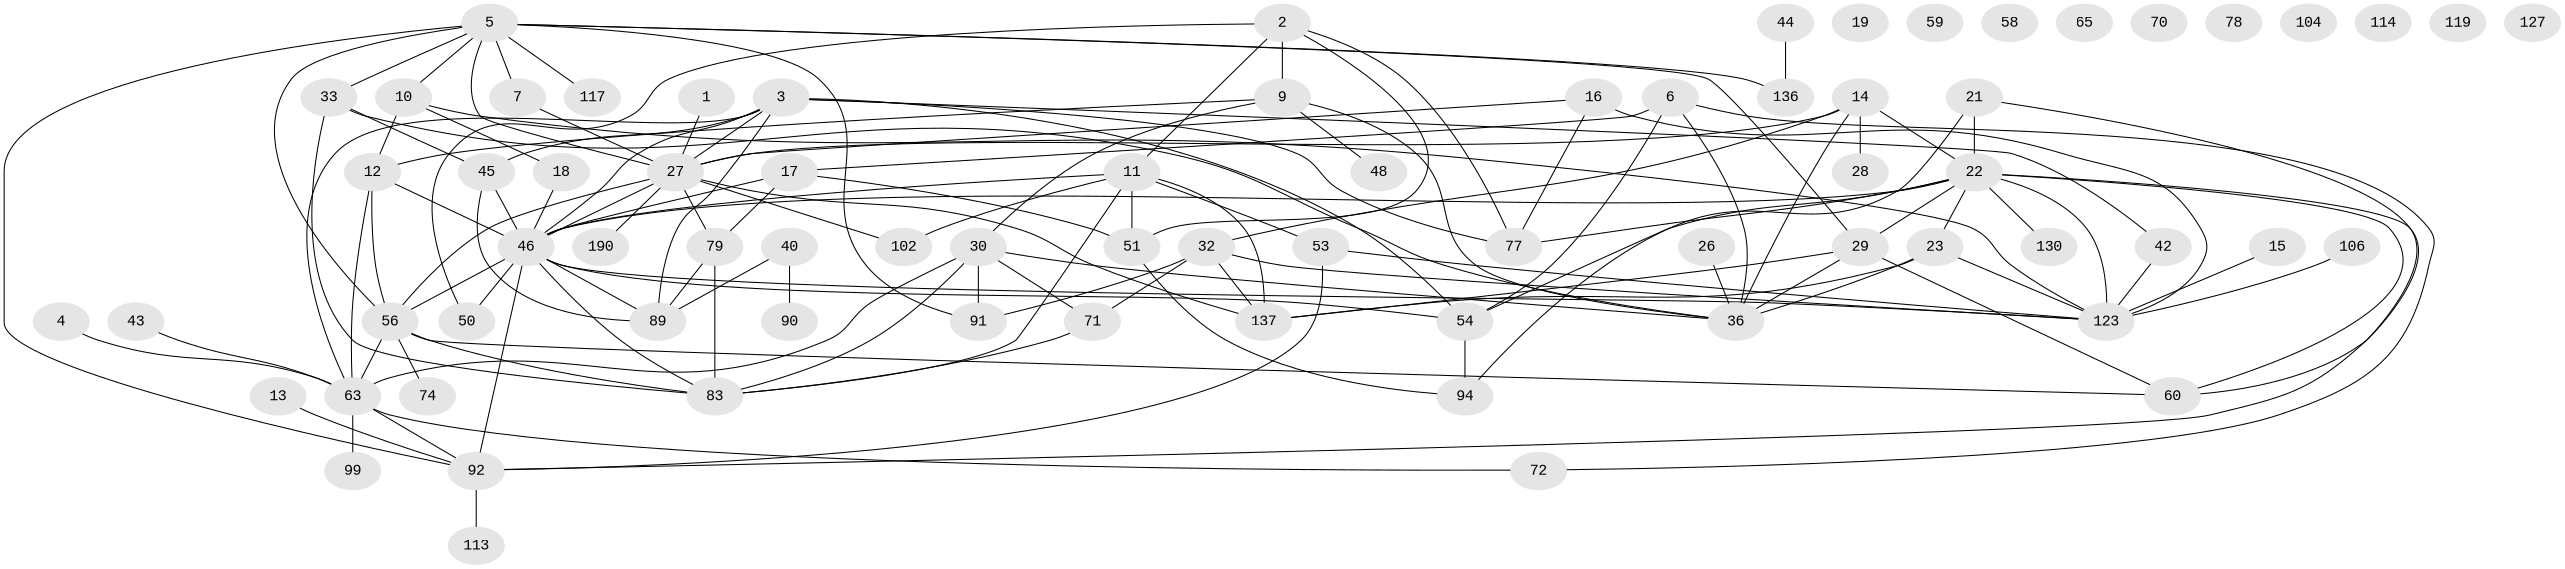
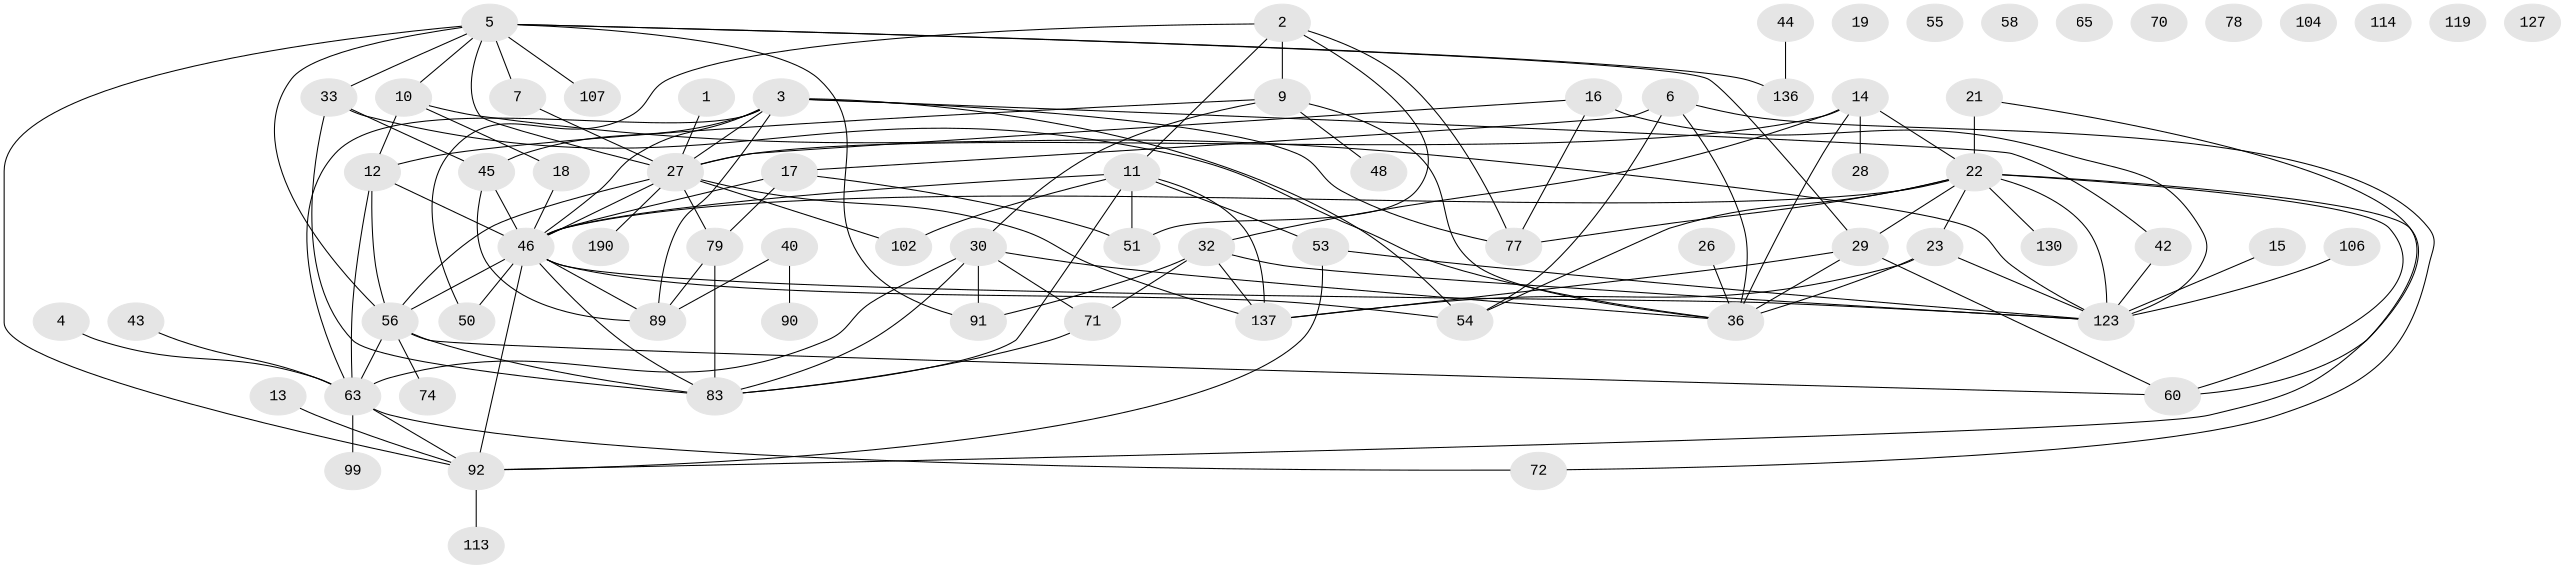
node "59": label "59" -> "55"
node "117": label "117" -> "107"
node "94": removed
